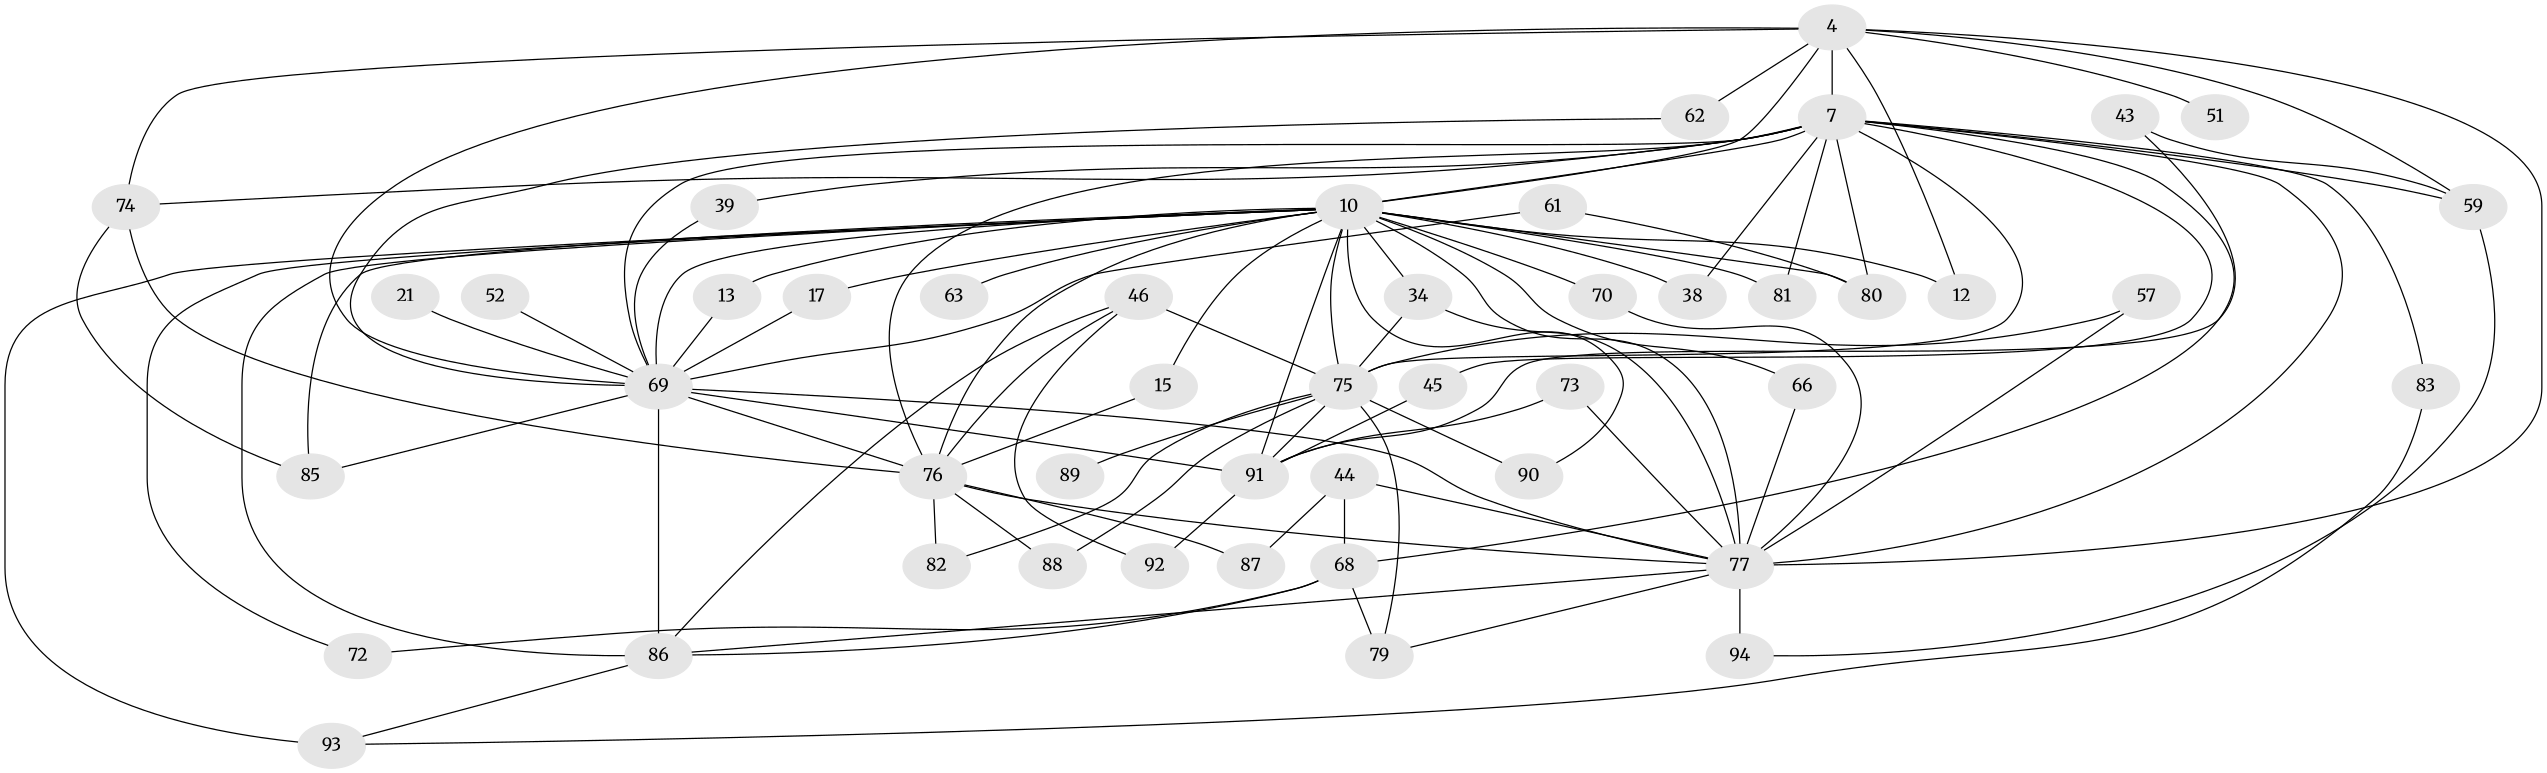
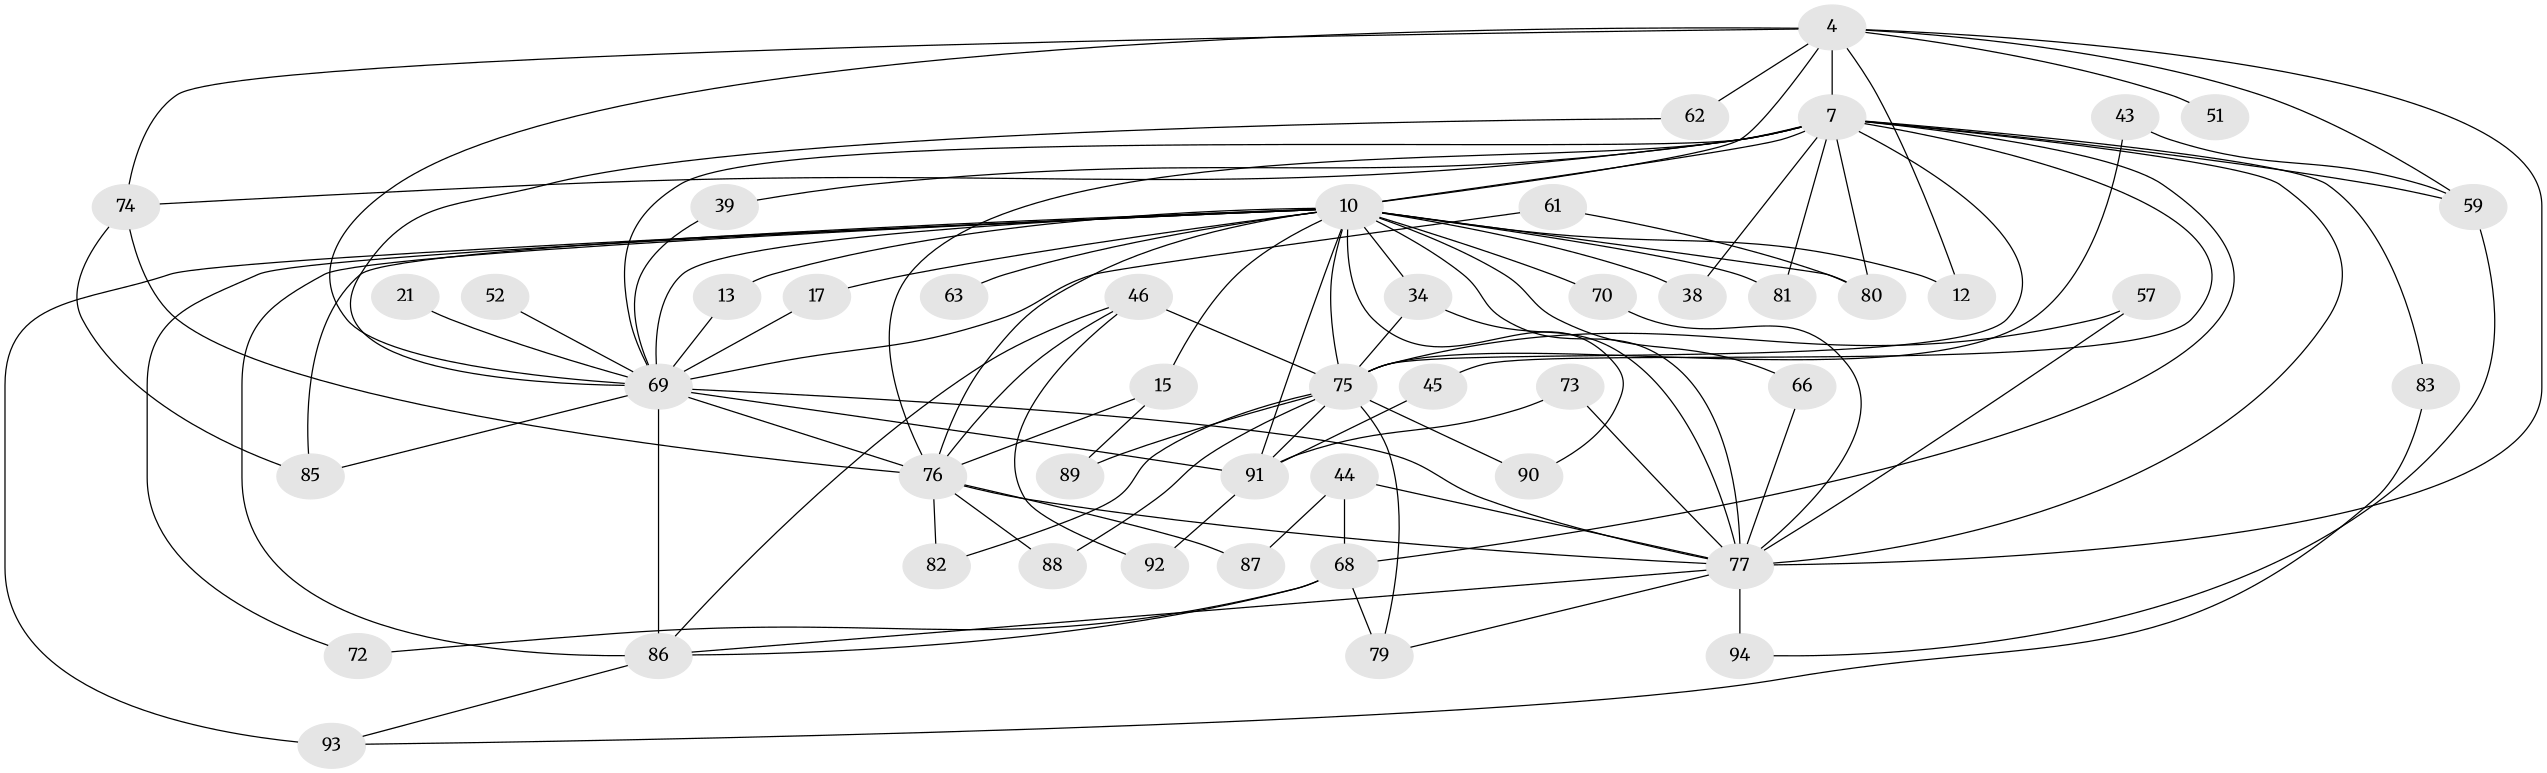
edge "43" -- "91": now "43" -- "75"
edge "15" -- "89": added
